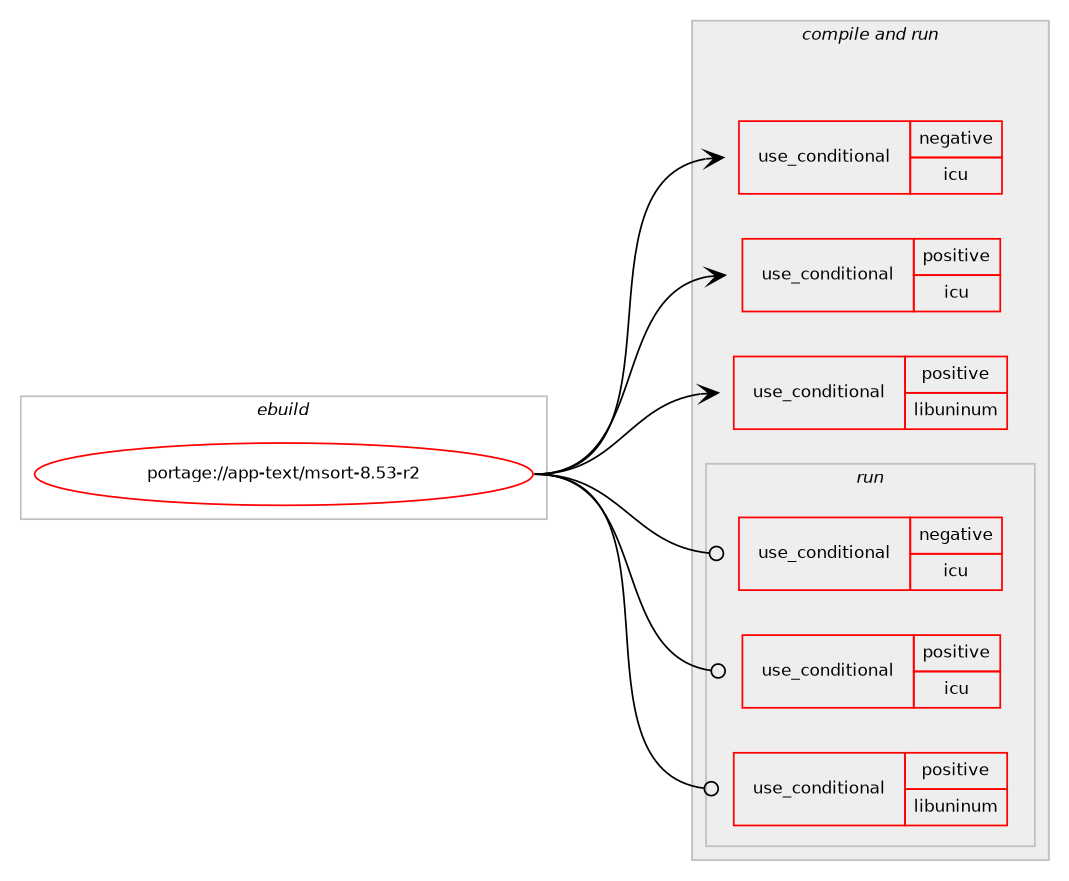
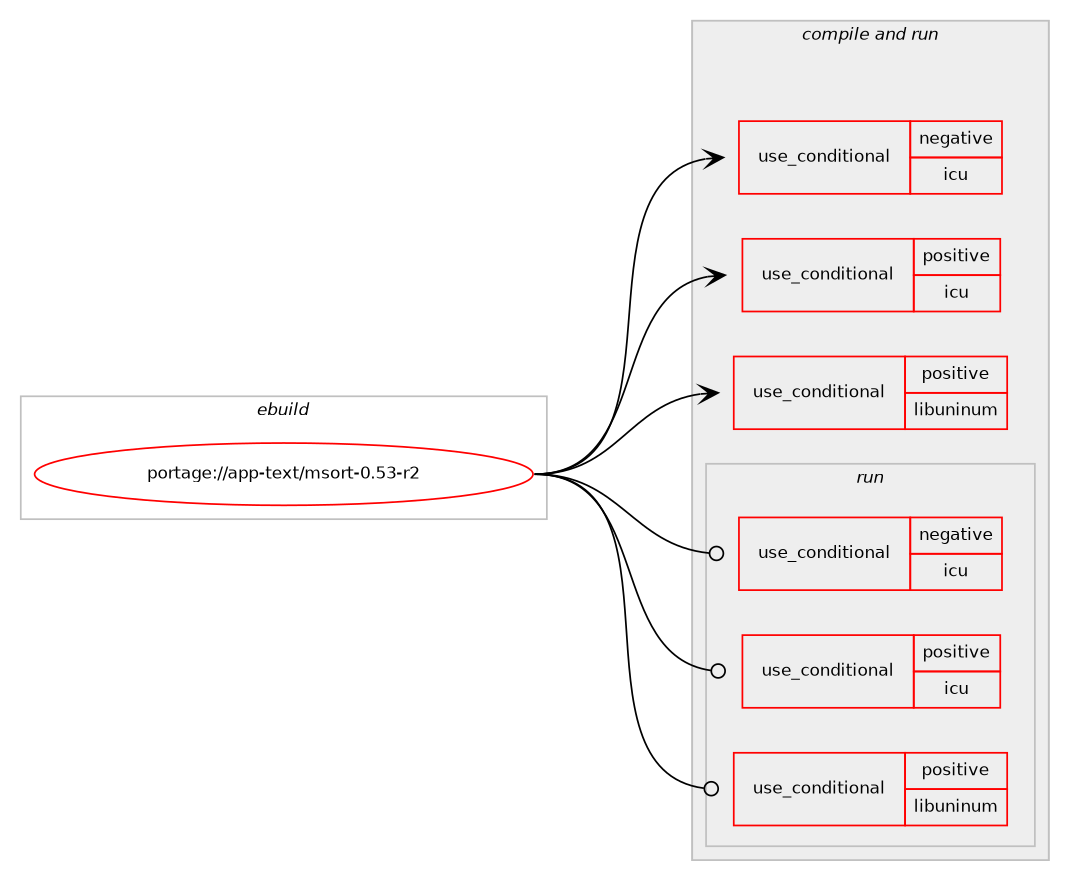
node "portage://app-text/msort-8.53-r2": label "portage://app-text/msort-8.53-r2" -> "portage://app-text/msort-0.53-r2"
